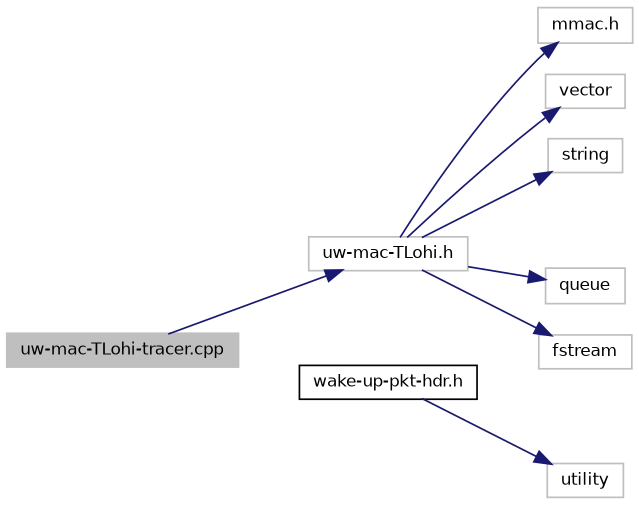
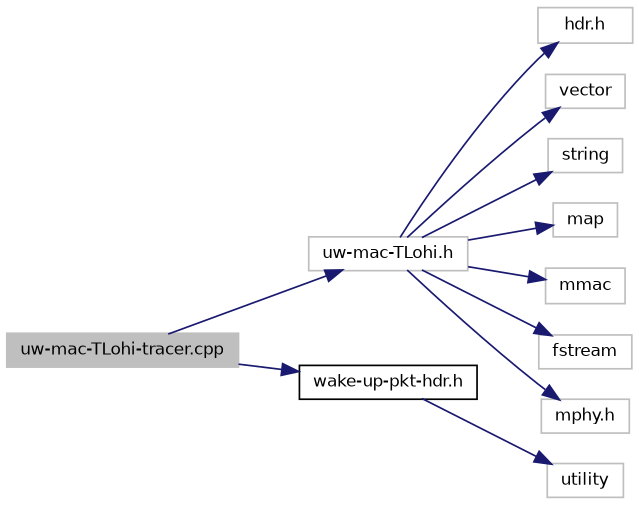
node "mmac.h": label "mmac.h" -> "hdr.h"
node "map": added
node "queue": label "queue" -> "mmac"
edge "uw-mac-TLohi-tracer.cpp" -> "wake-up-pkt-hdr.h": added
node "mphy.h": added
